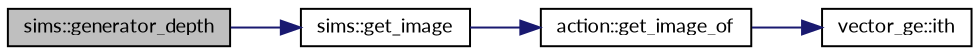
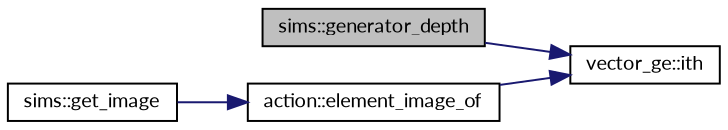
edge "sims::generator_depth" -> "sims::get_image": now "sims::generator_depth" -> "vector_ge::ith"
node "action::get_image_of": label "action::get_image_of" -> "action::element_image_of"
